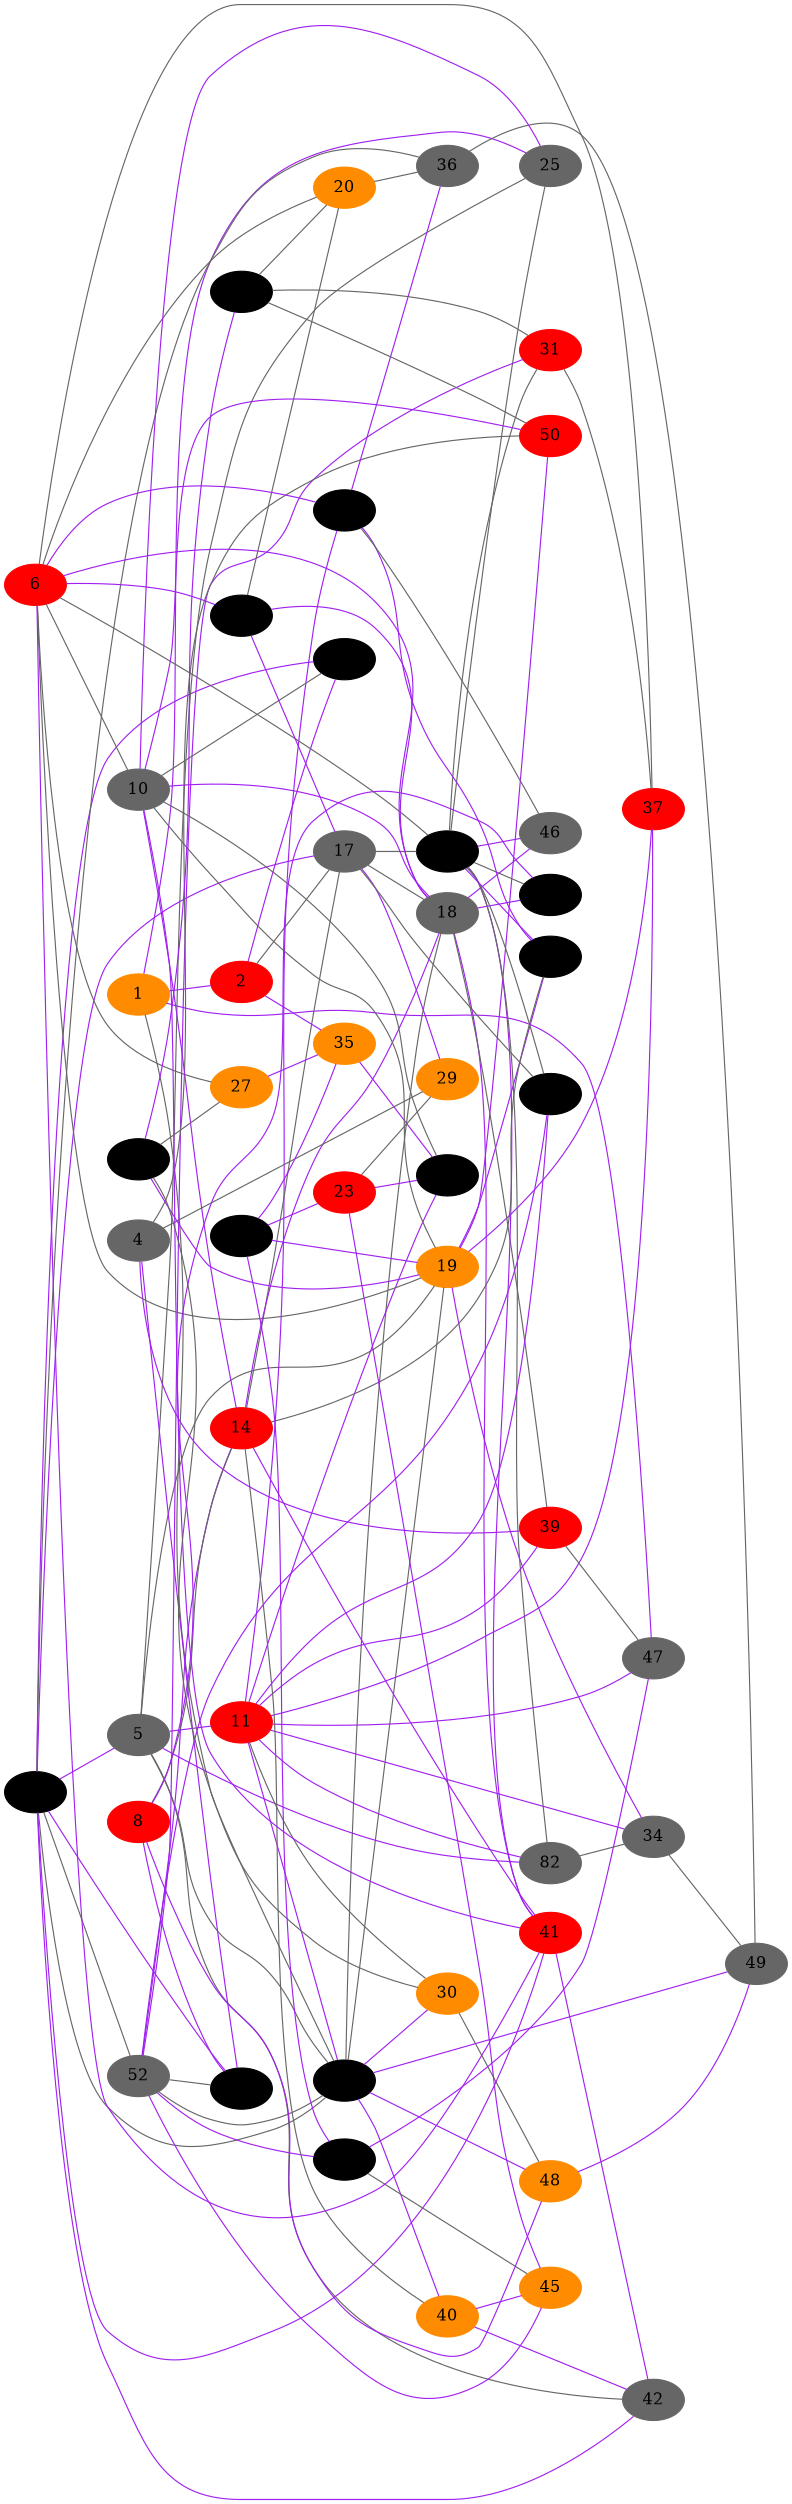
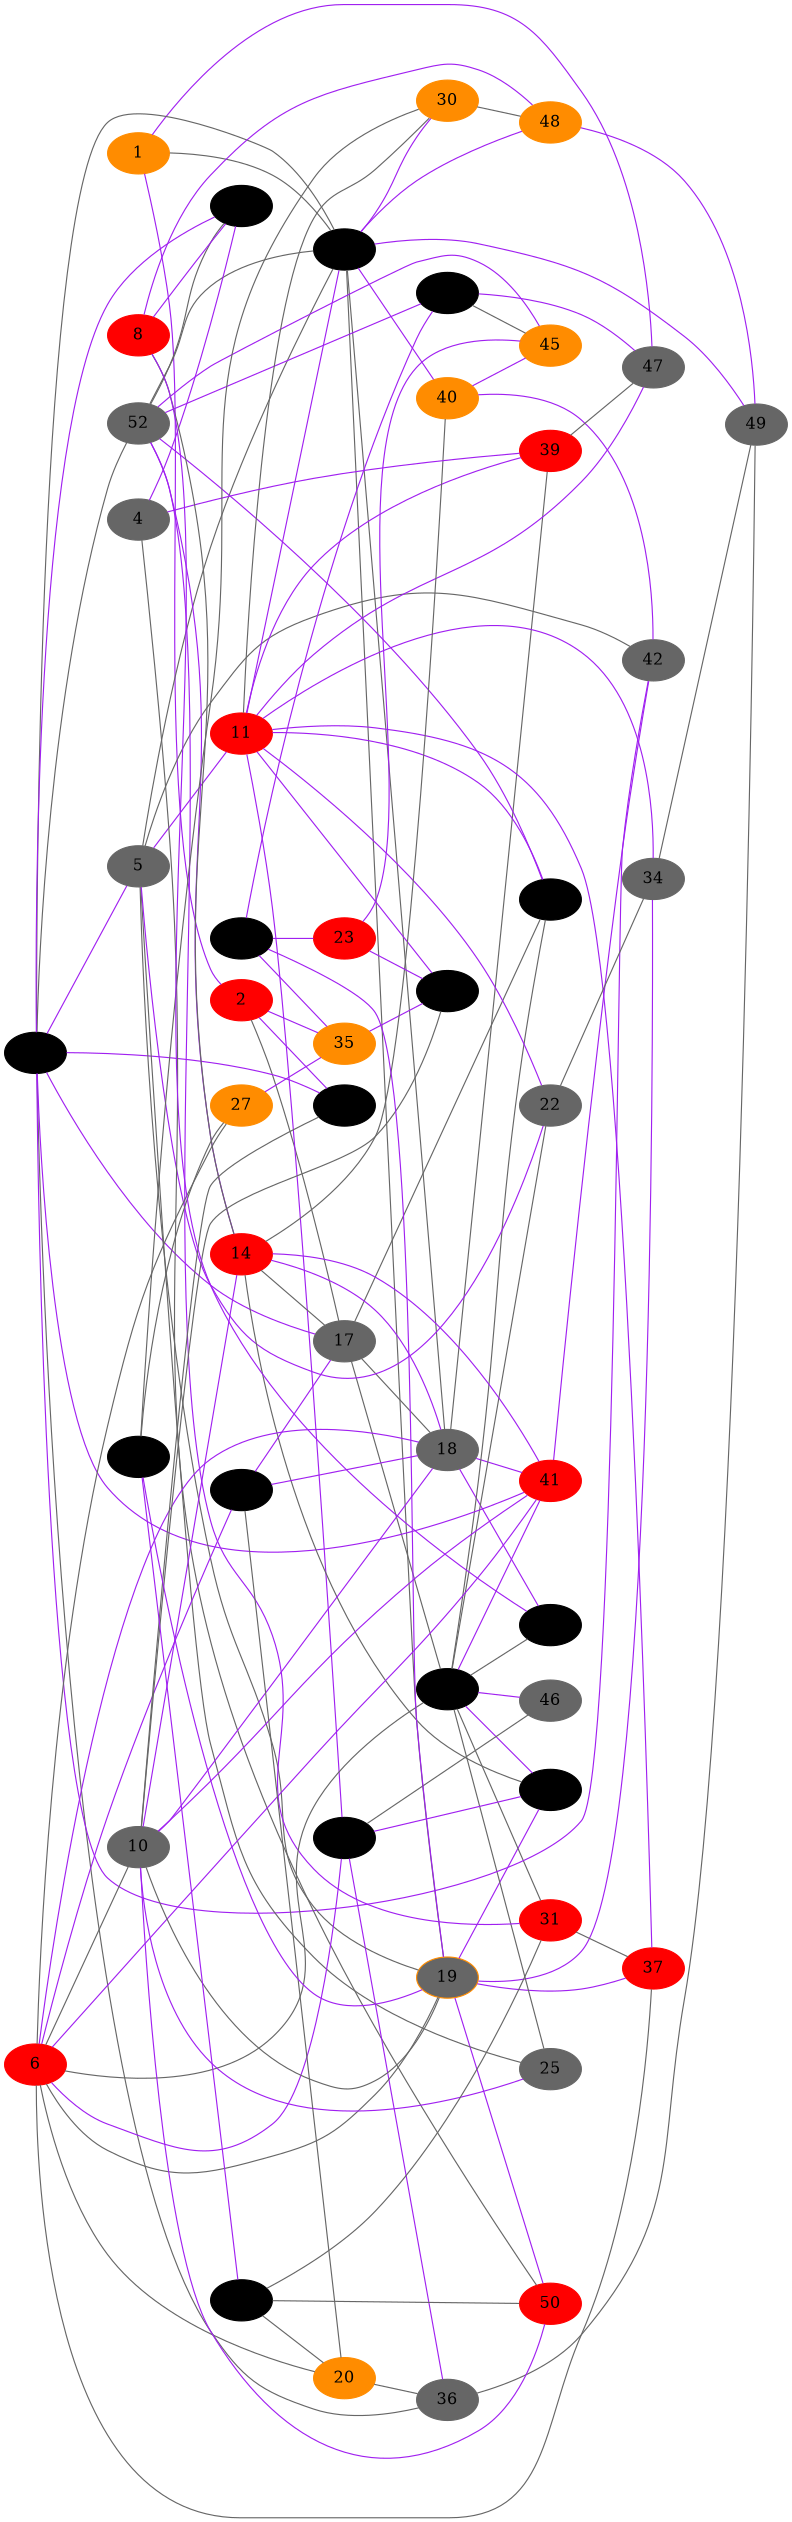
edge "25" -- "1": removed
edge "46" -- "18": removed
node "29": removed
node "19": fillcolor darkorange -> gray40
node "82": label "82" -> "22"
